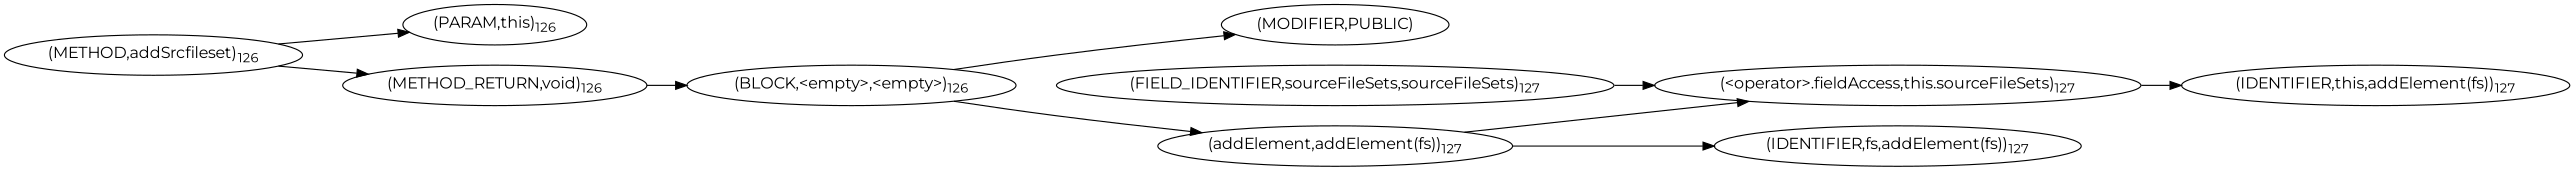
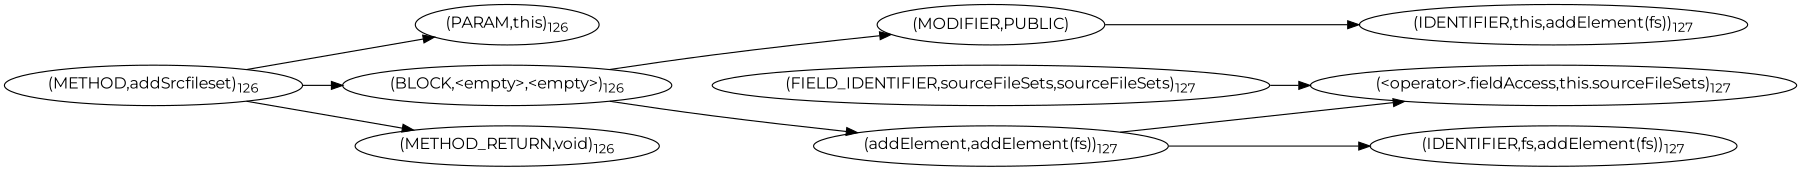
edge "(METHOD_RETURN,void)" -> "(BLOCK,<empty>,<empty>)": now "(METHOD,addSrcfileset)" -> "(BLOCK,<empty>,<empty>)"
edge "(<operator>.fieldAccess,this.sourceFileSets)" -> "(IDENTIFIER,this,addElement(fs))": now "(MODIFIER,PUBLIC)" -> "(IDENTIFIER,this,addElement(fs))"
